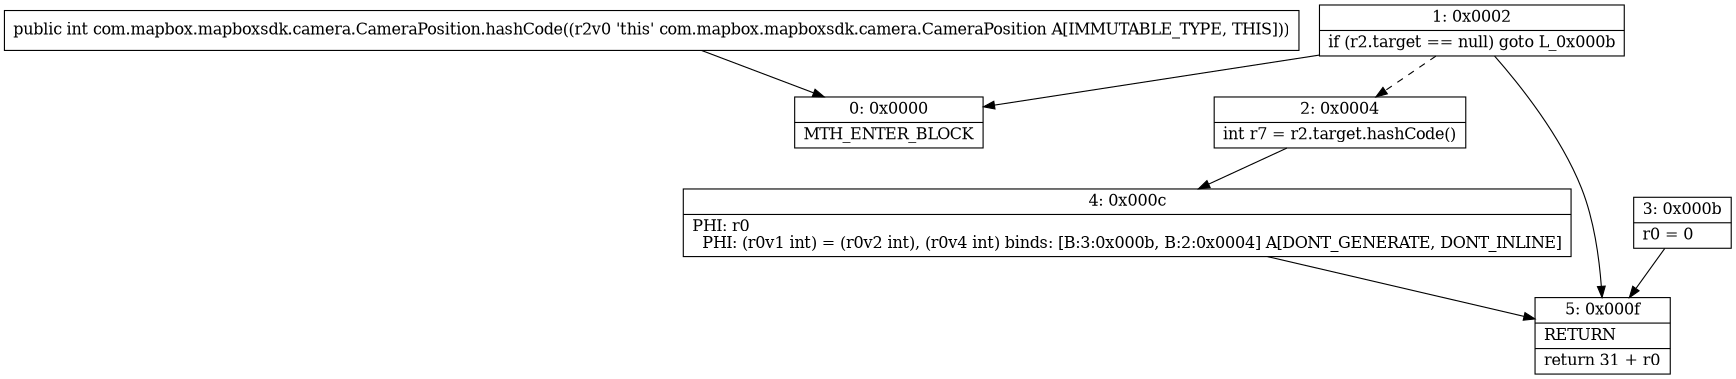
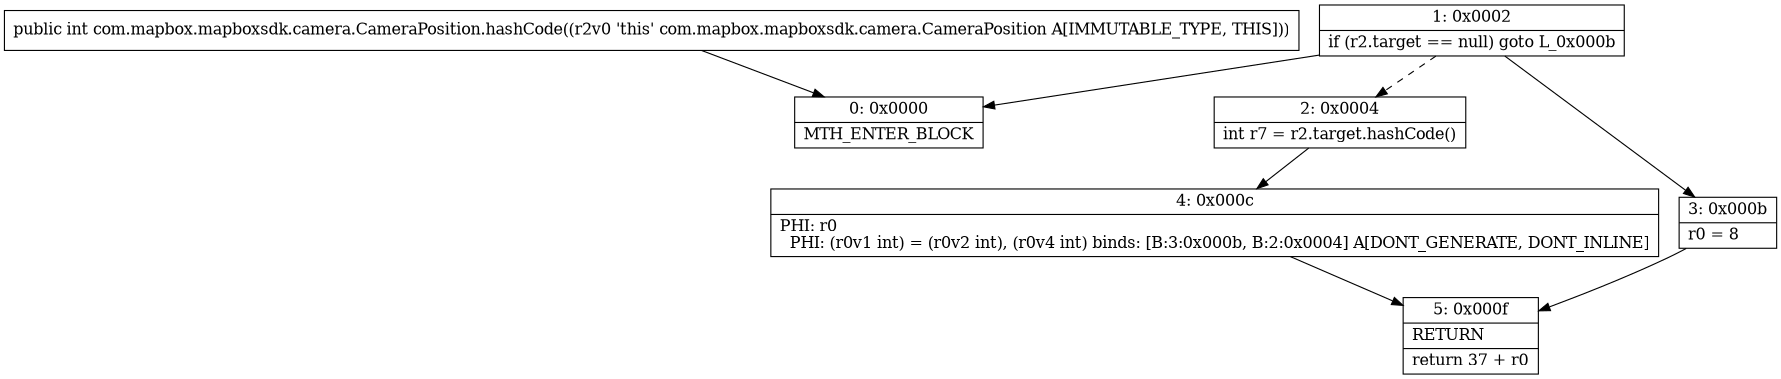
edge "1: 0x0002" -> "5: 0x000f": now "1: 0x0002" -> "3: 0x000b"
node "3: 0x000b": text "r0 = 0" -> "r0 = 8"
node "5: 0x000f": text "return 31 + r0" -> "return 37 + r0"
